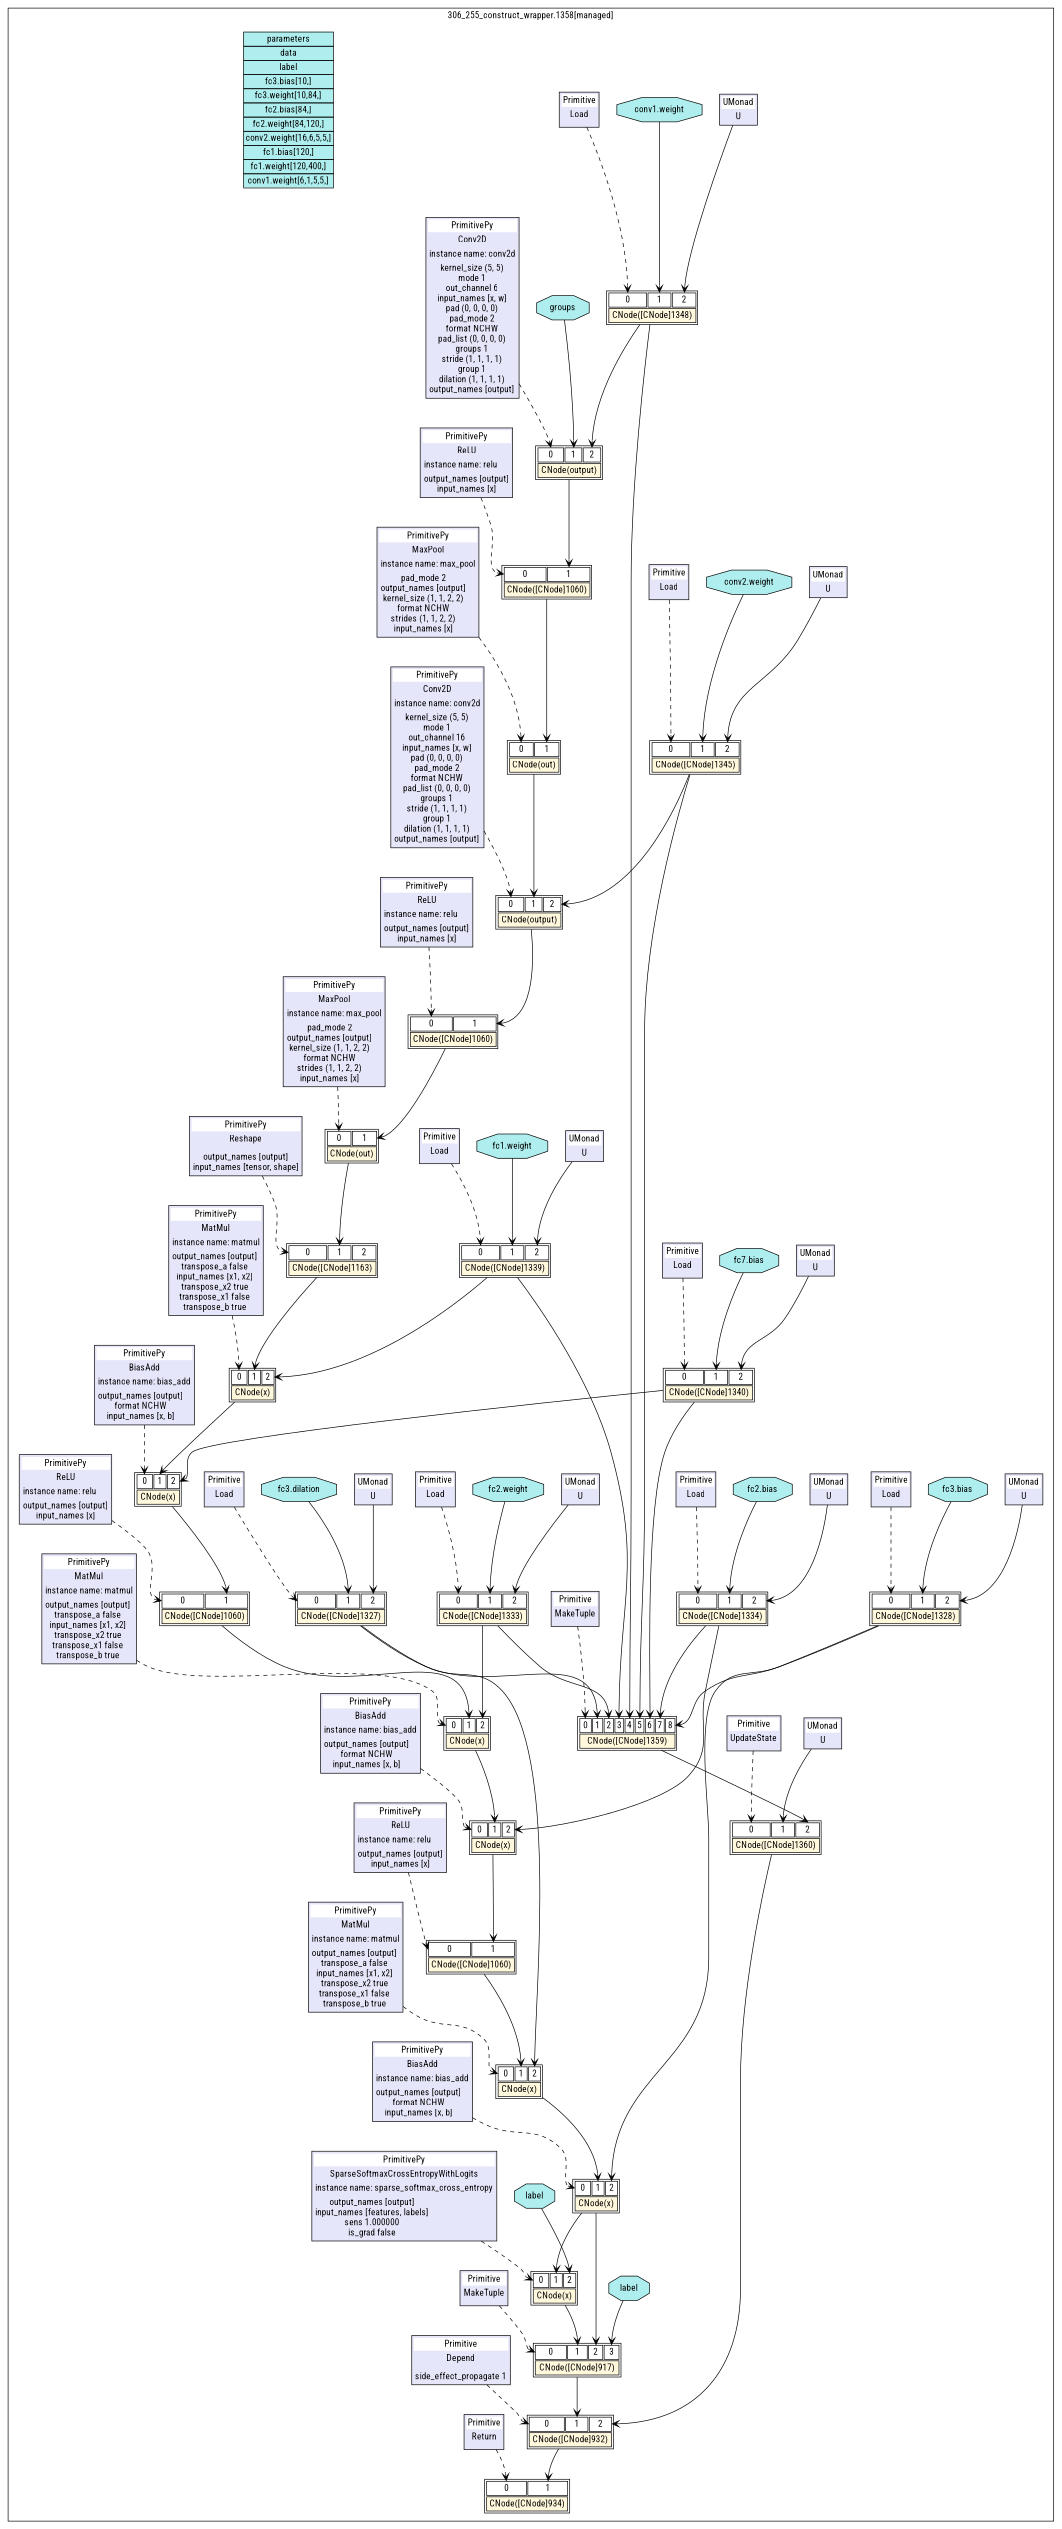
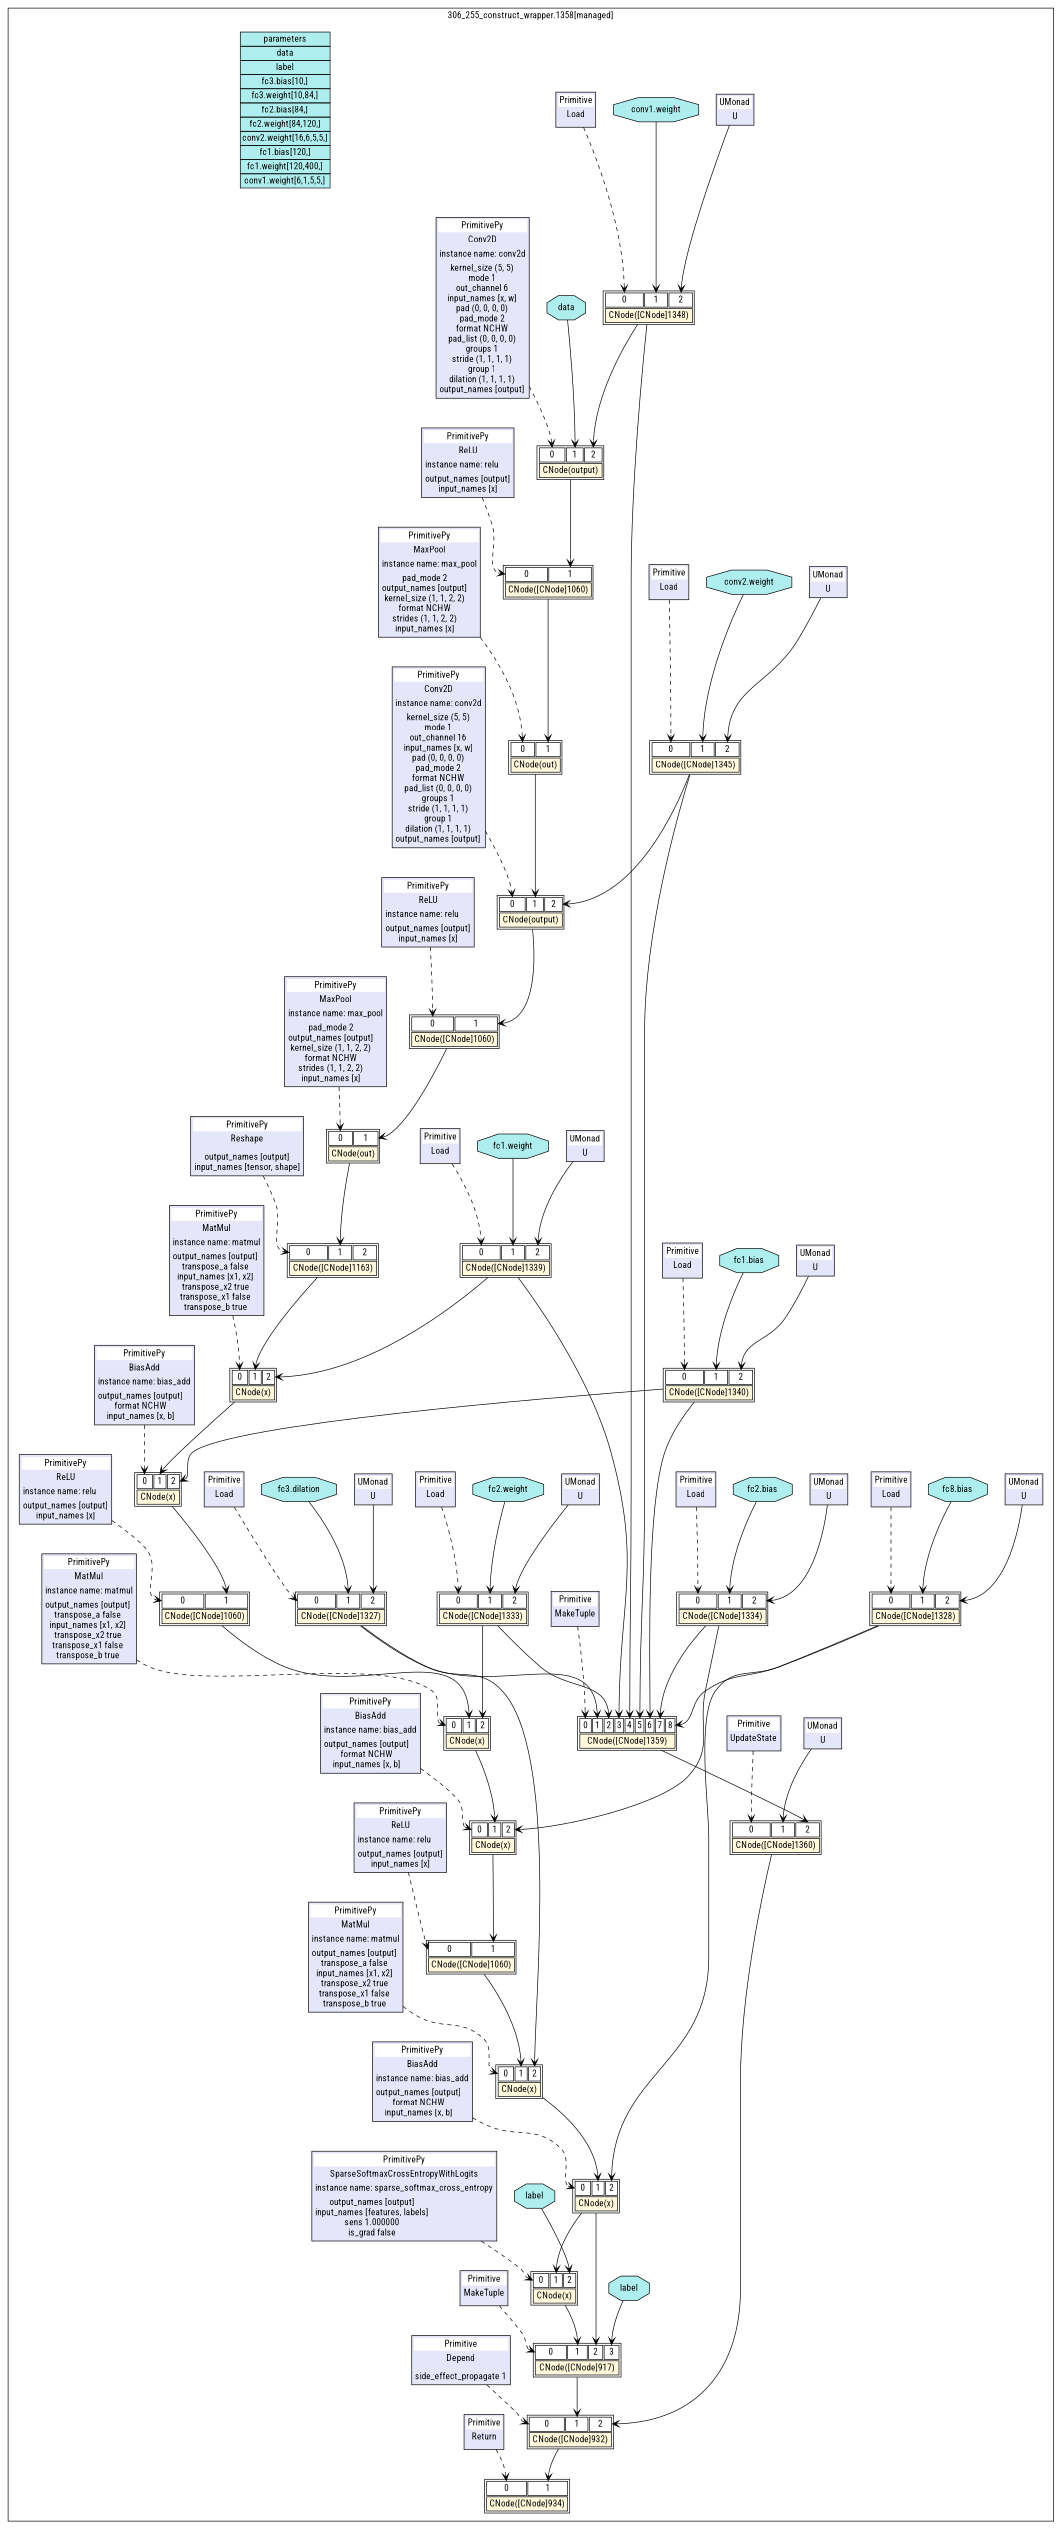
node "groups": label "groups" -> "data"
node "fc7.bias": label "fc7.bias" -> "fc1.bias"
node "fc3.bias": label "fc3.bias" -> "fc8.bias"
